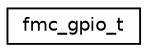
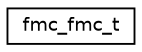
node "fmc_gpio_t": label "fmc_gpio_t" -> "fmc_fmc_t"
